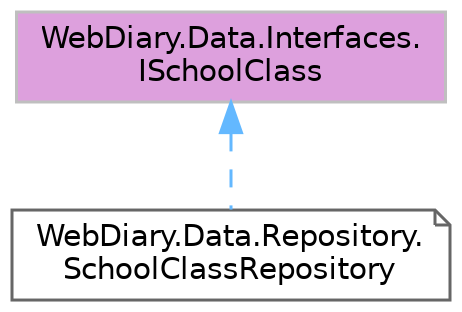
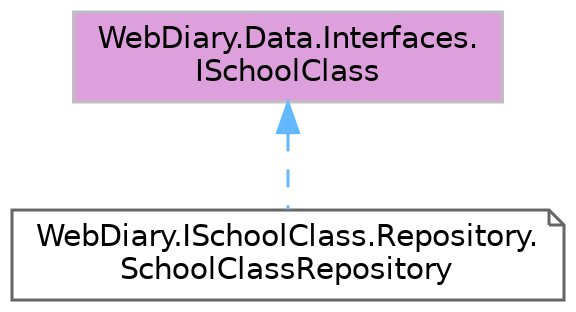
node "WebDiary.Data.Repository. SchoolClassRepository": label "WebDiary.Data.Repository. SchoolClassRepository" -> "WebDiary.ISchoolClass.Repository. SchoolClassRepository"
